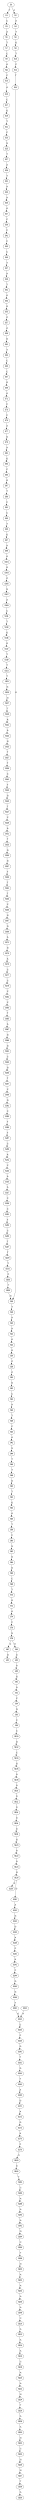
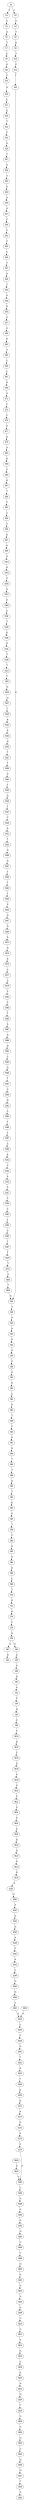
edge "S126" -> "S130": now "S128" -> "S130"
edge "S178" -> "S180": now "S178" -> "S184"
